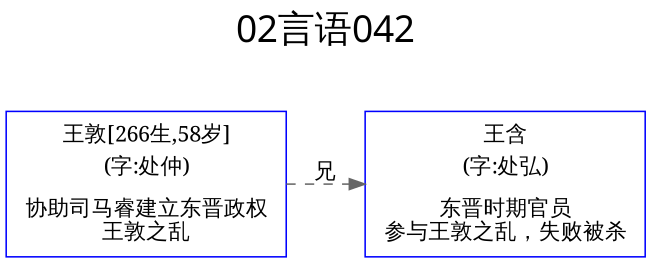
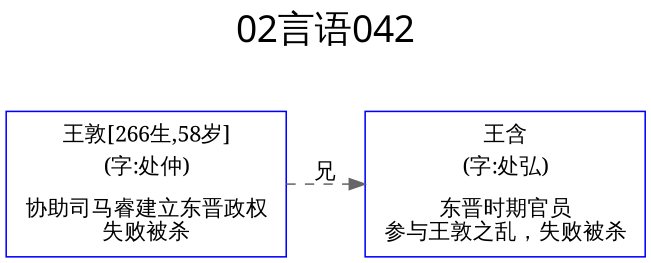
node "王敦[266生,58岁]": text "王敦之乱" -> "失败被杀"
